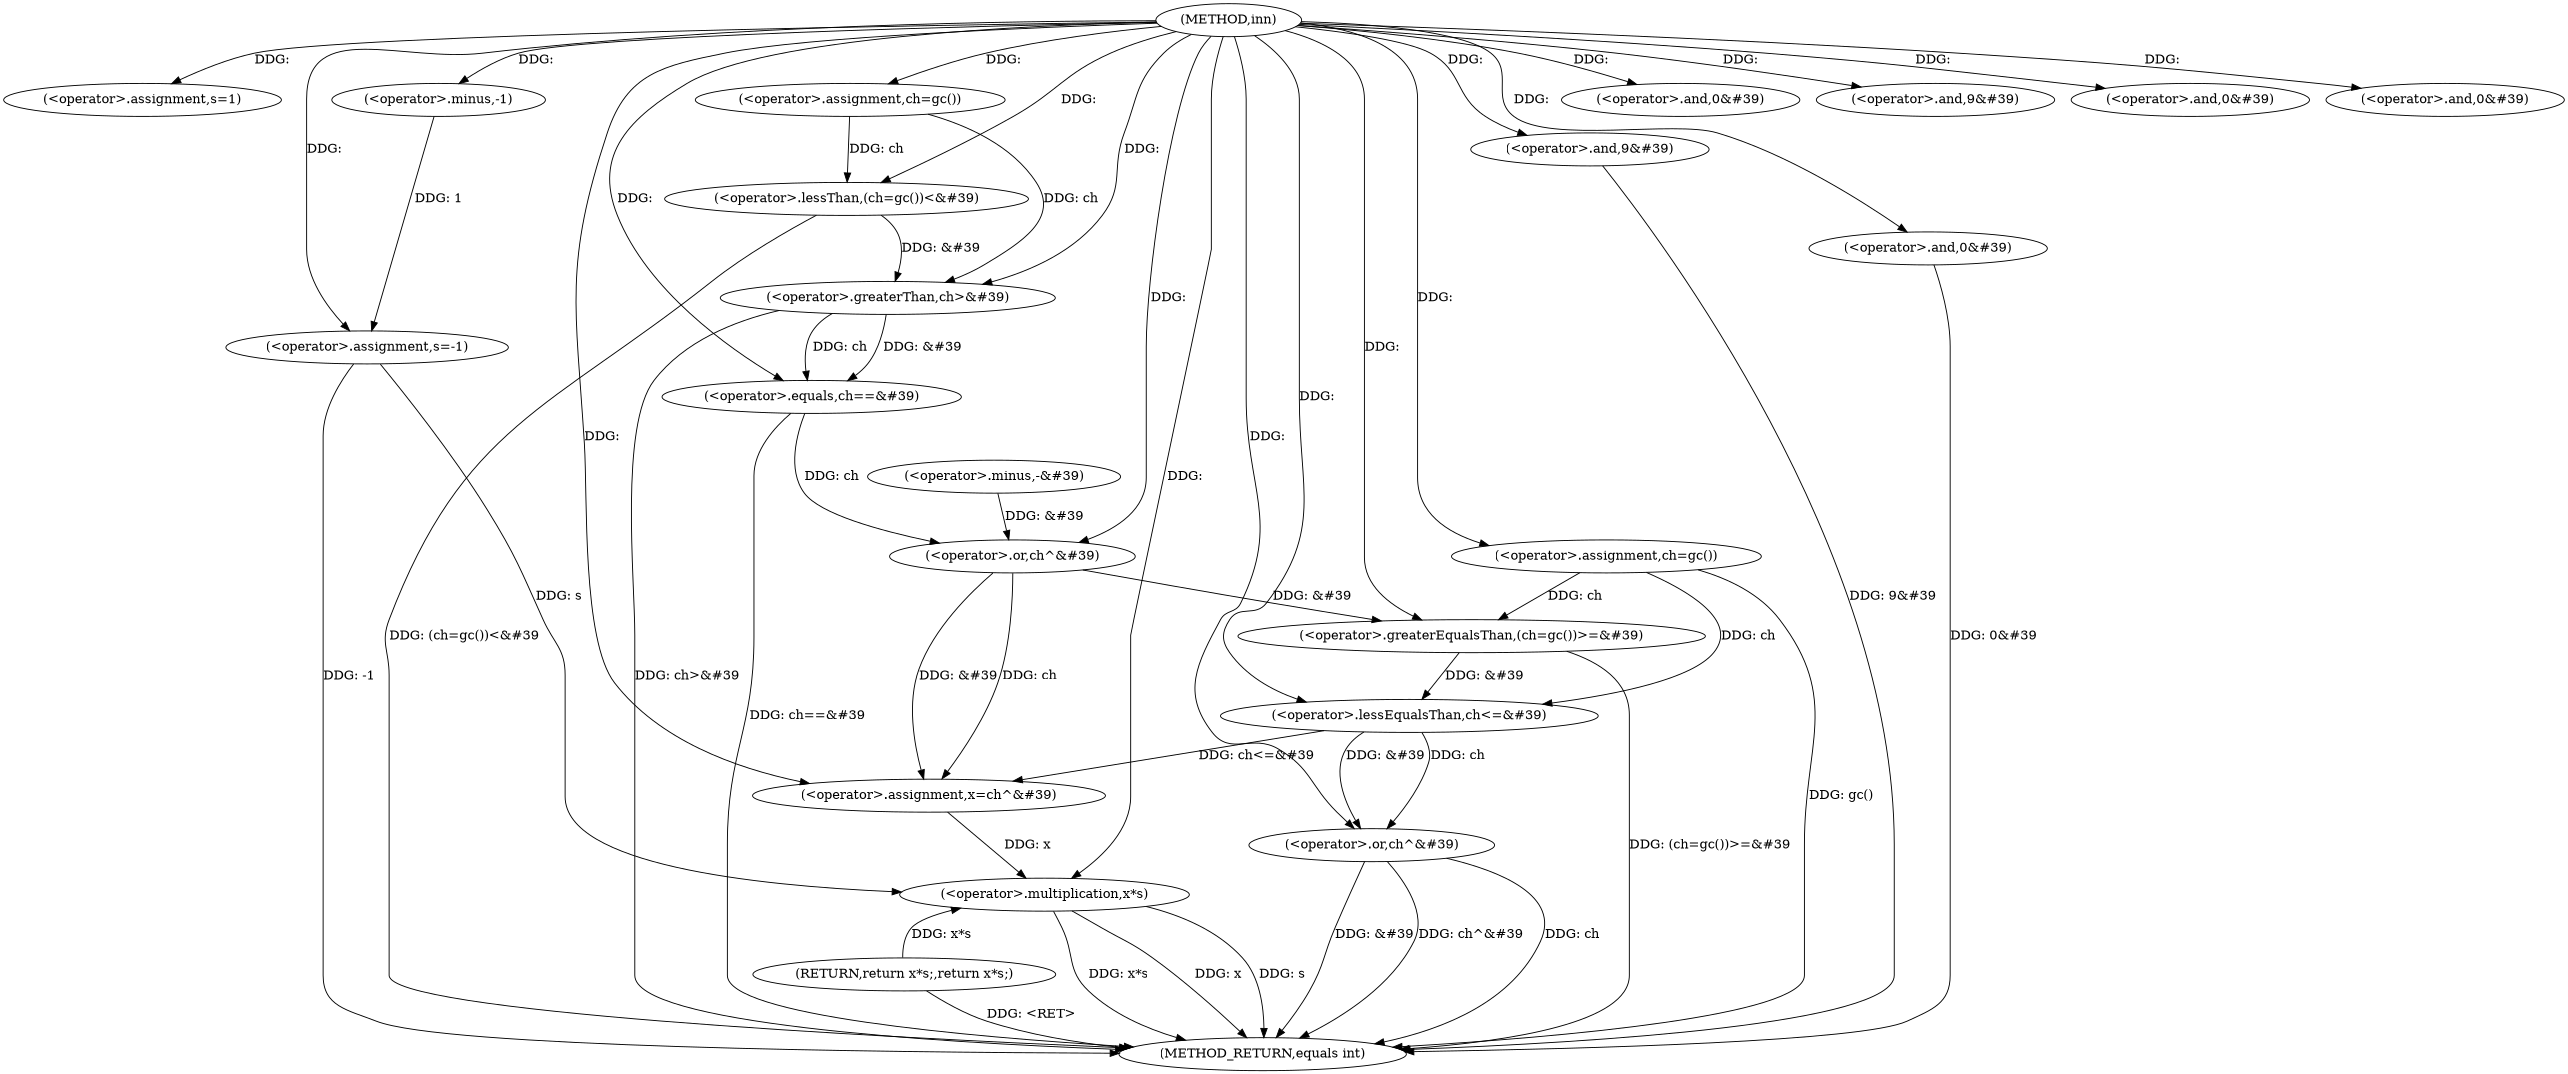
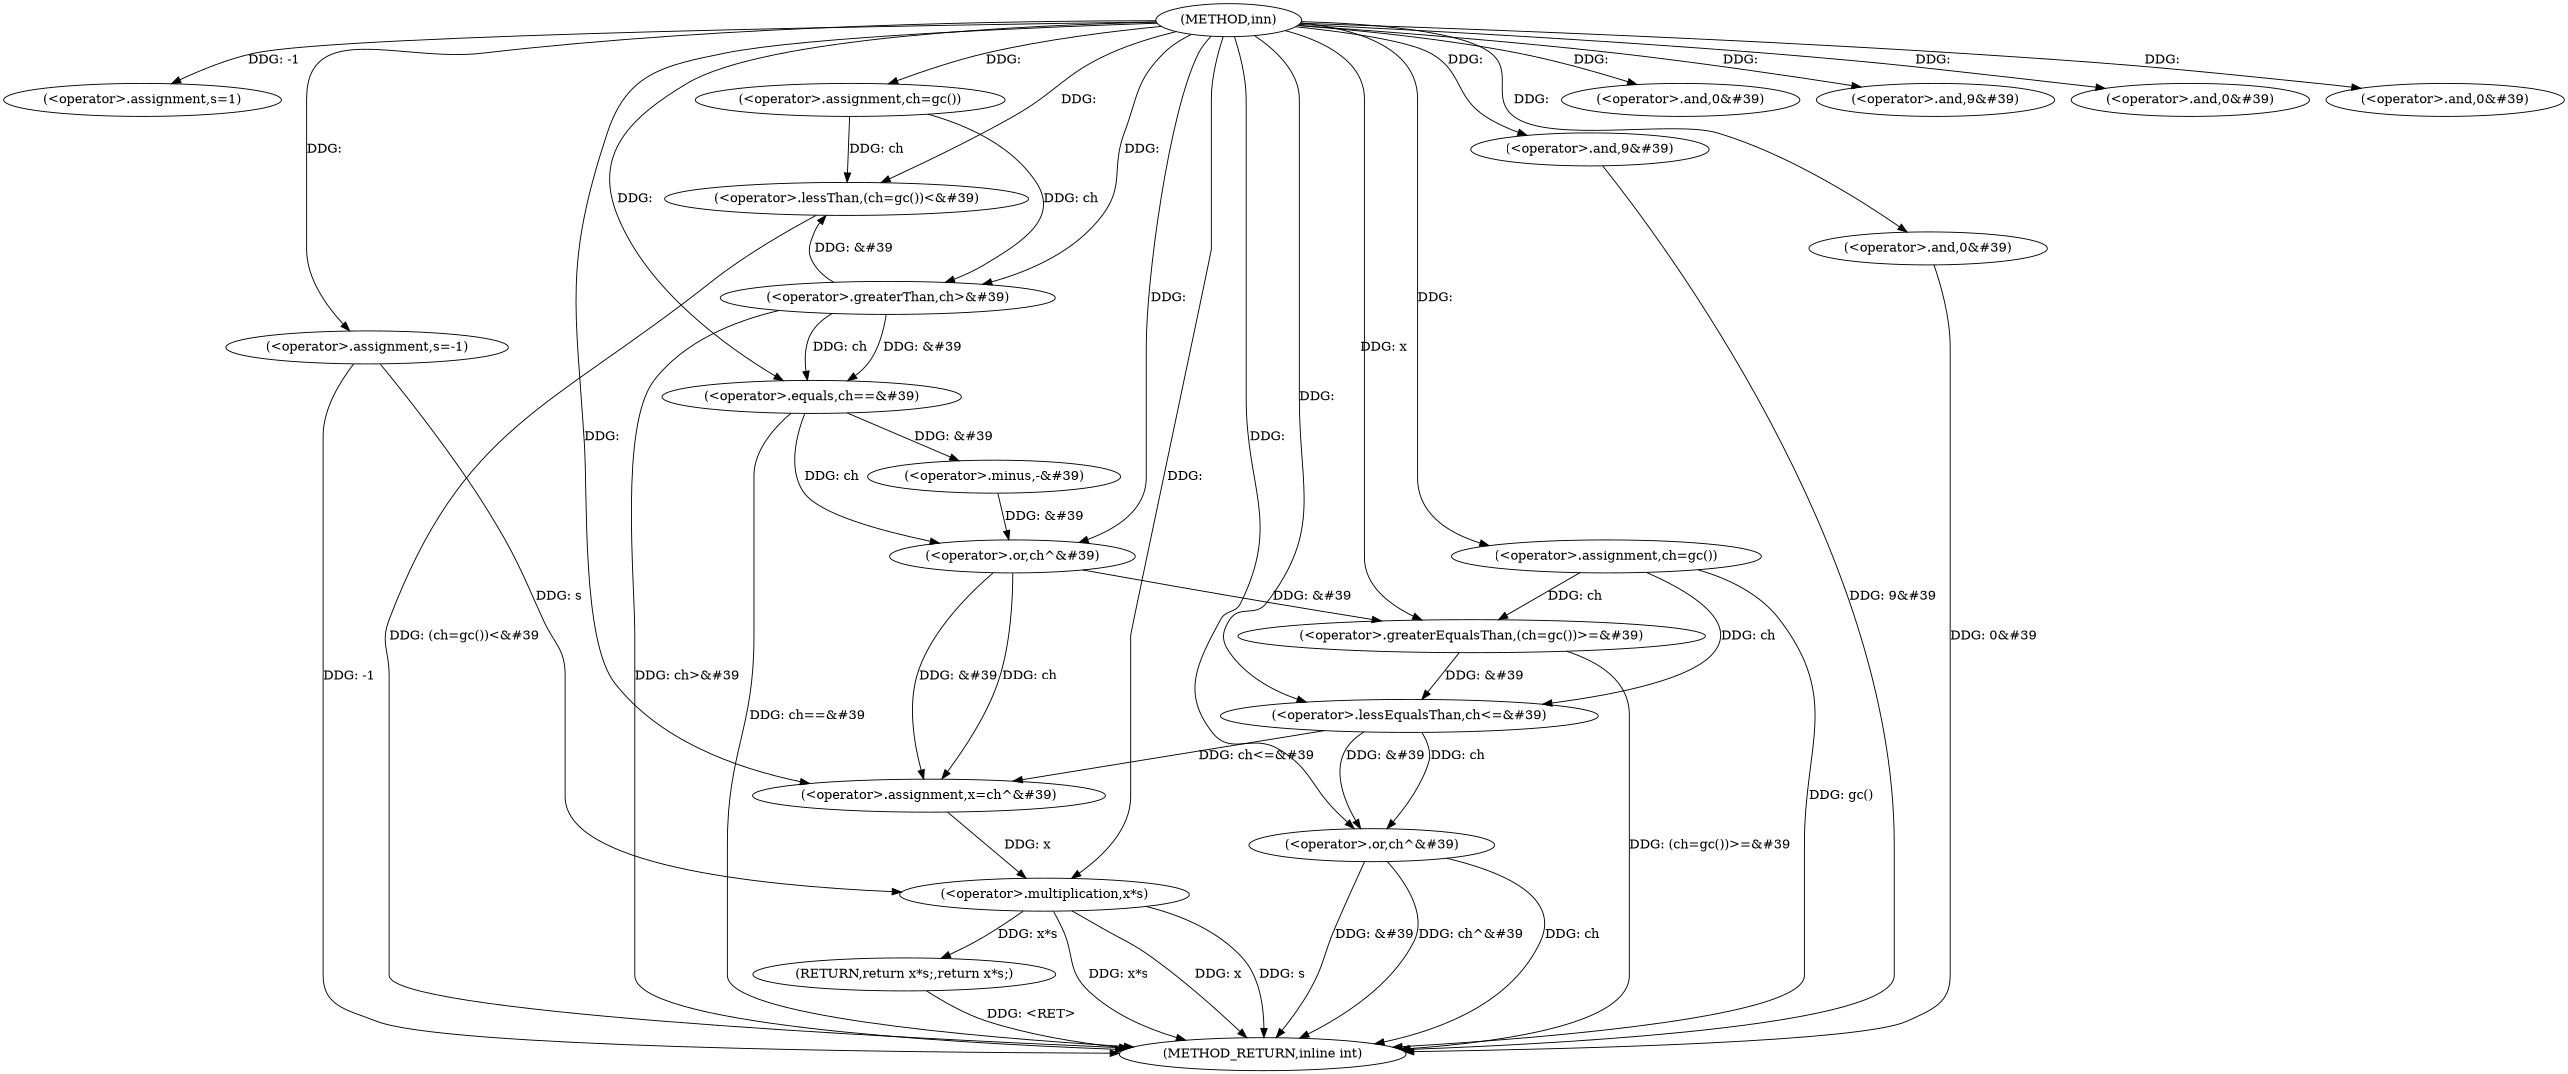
edge "(METHOD,inn)" -> "(<operator>.assignment,s=1)": label "DDG: " -> "DDG: -1"
node "(<operator>.minus,-1)": removed
edge "(<operator>.lessThan,(ch=gc())<&#39)" -> "(<operator>.greaterThan,ch>&#39)": reversed
edge "(METHOD,inn)" -> "(<operator>.greaterEqualsThan,(ch=gc())>=&#39)": label "DDG: " -> "DDG: x"
edge "(<operator>.equals,ch==&#39)" -> "(<operator>.minus,-&#39)": added, label "DDG: &#39"
edge "(RETURN,return x*s;,return x*s;)" -> "(<operator>.multiplication,x*s)": reversed
node "(METHOD_RETURN,equals int)": label "(METHOD_RETURN,equals int)" -> "(METHOD_RETURN,inline int)"
